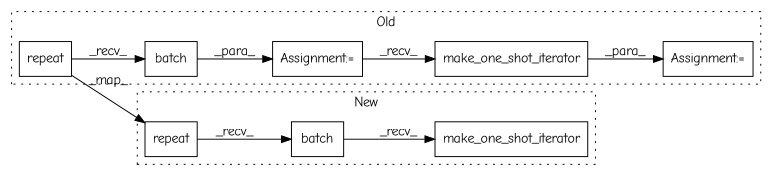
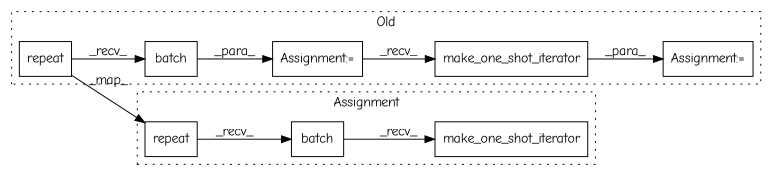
cluster "New": label "New" -> "Assignment"
